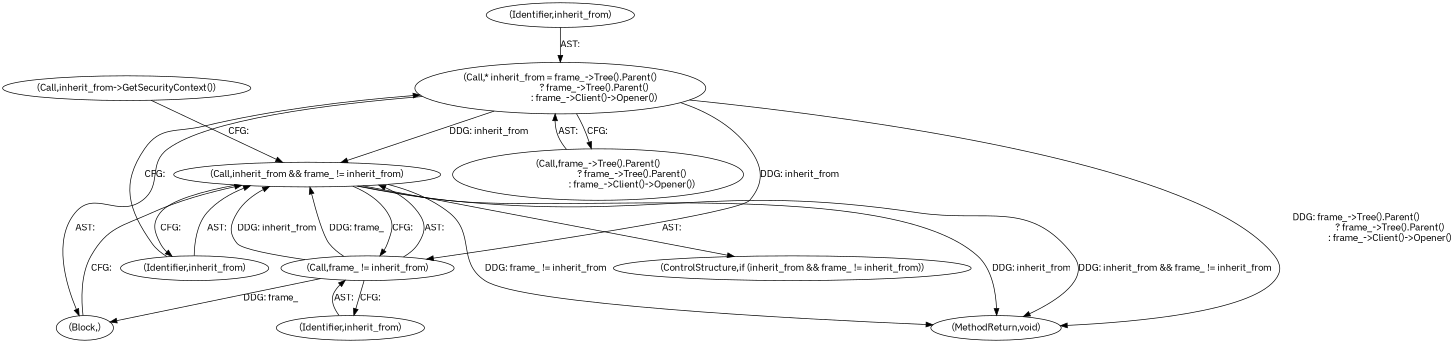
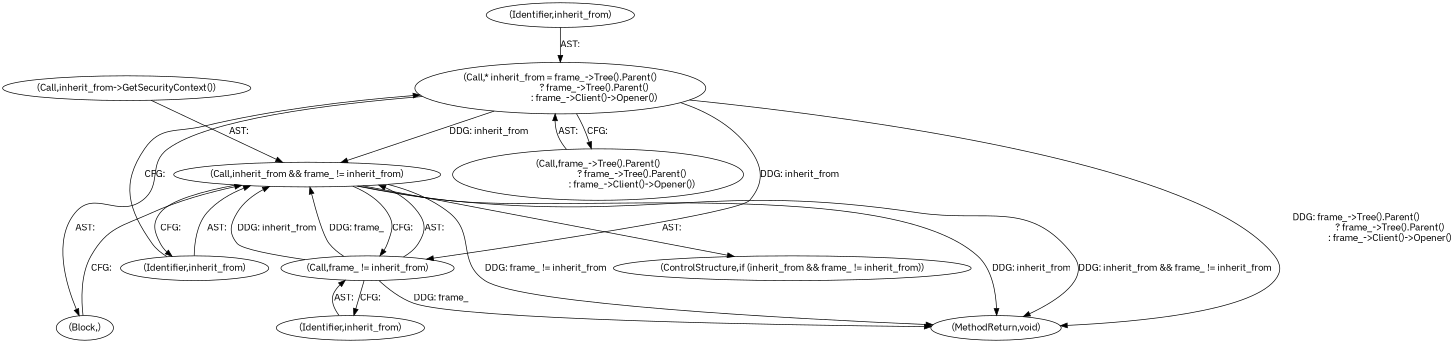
edge "(Call,inherit_from->GetSecurityContext())" -> "(Call,inherit_from && frame_ != inherit_from)": label "CFG: " -> "AST: "
edge "(Call,frame_ != inherit_from)" -> "(Block,)": now "(Call,frame_ != inherit_from)" -> "(MethodReturn,void)"
